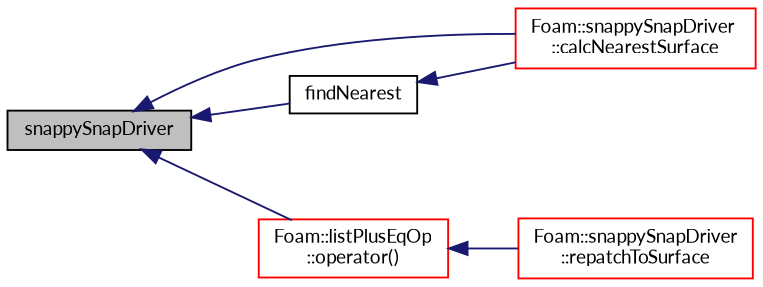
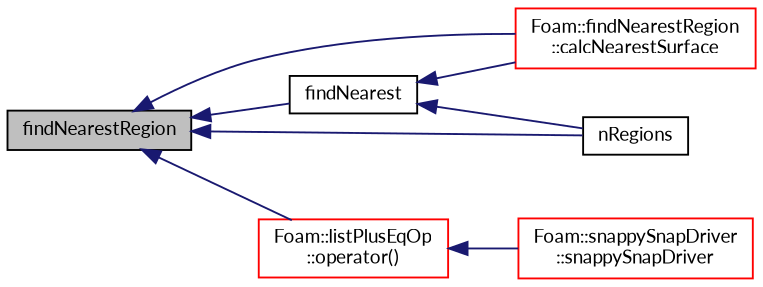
node "Foam::snappySnapDriver ::calcNearestSurface": label "Foam::snappySnapDriver ::calcNearestSurface" -> "Foam::findNearestRegion ::calcNearestSurface"
node "snappySnapDriver": label "snappySnapDriver" -> "findNearestRegion"
node "nRegions": added
node "Foam::snappySnapDriver ::repatchToSurface": label "Foam::snappySnapDriver ::repatchToSurface" -> "Foam::snappySnapDriver ::snappySnapDriver"
